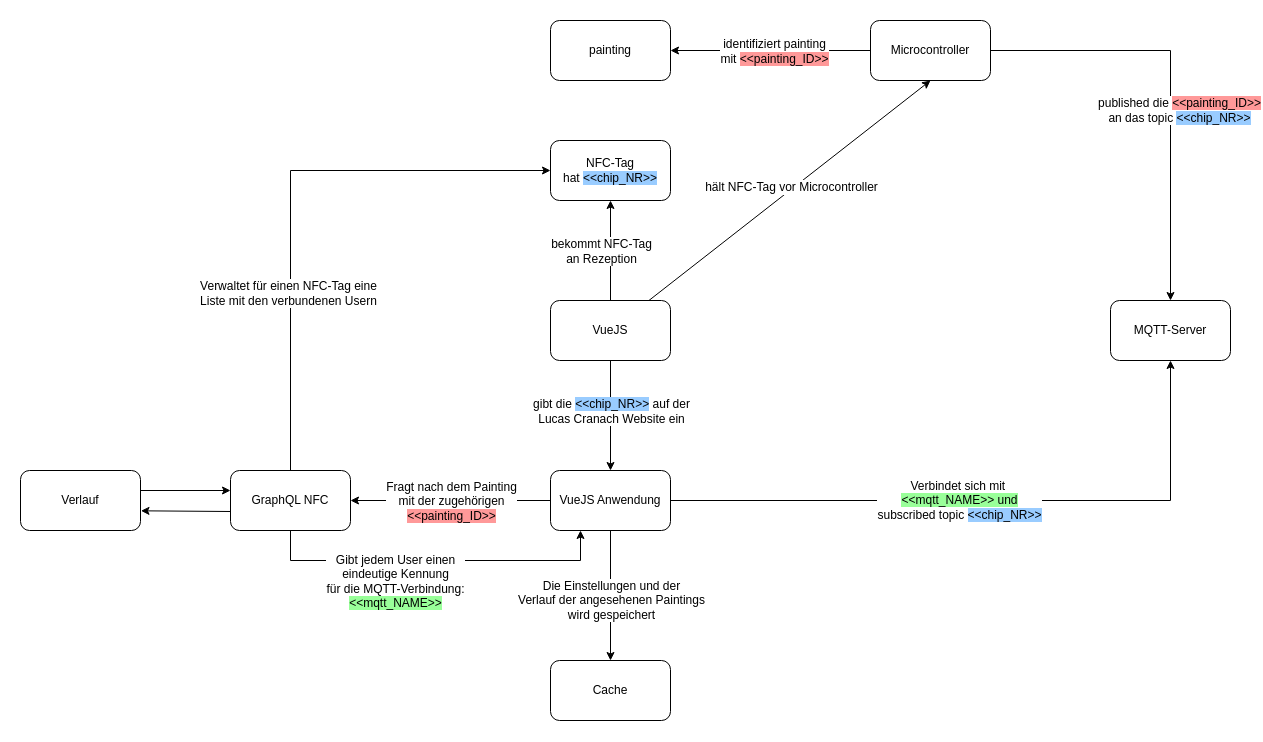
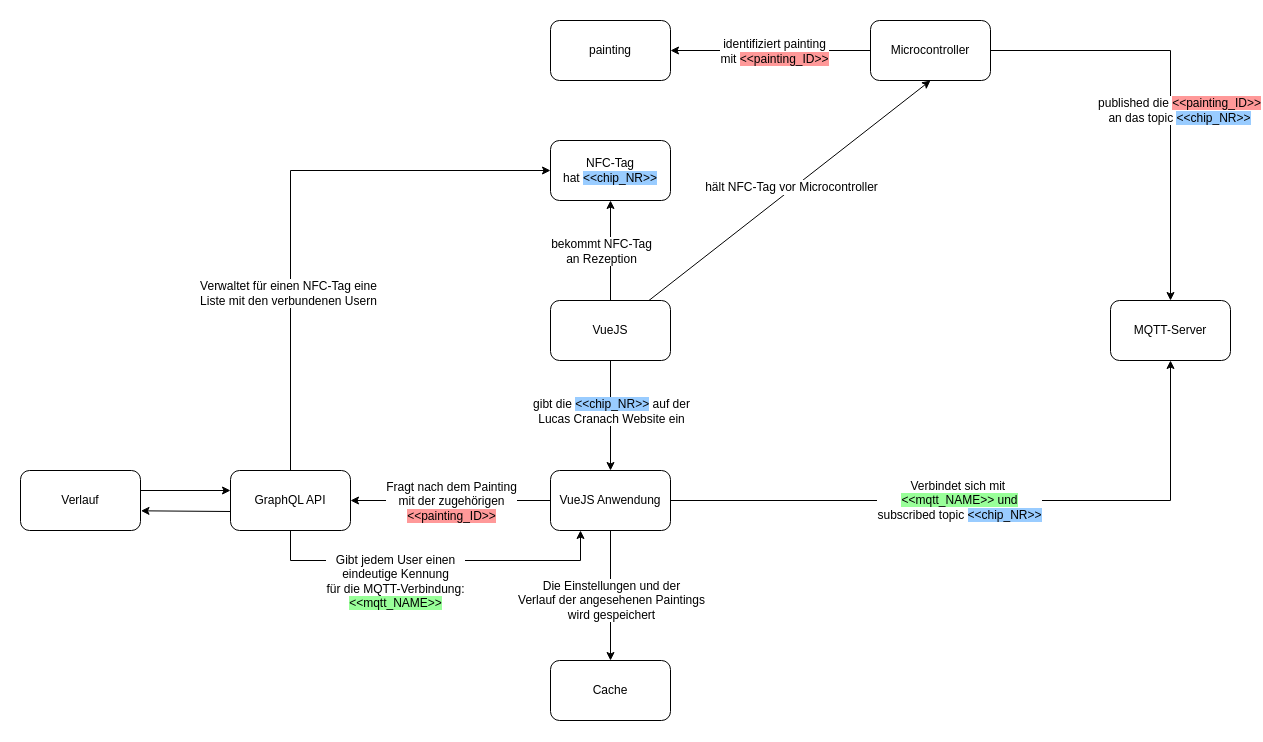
node "GraphQL NFC": label "GraphQL NFC" -> "GraphQL API"
